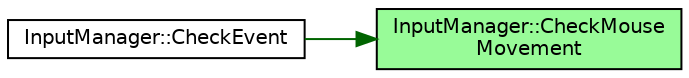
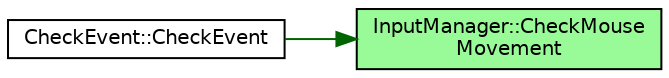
node "InputManager::CheckEvent": label "InputManager::CheckEvent" -> "CheckEvent::CheckEvent"
